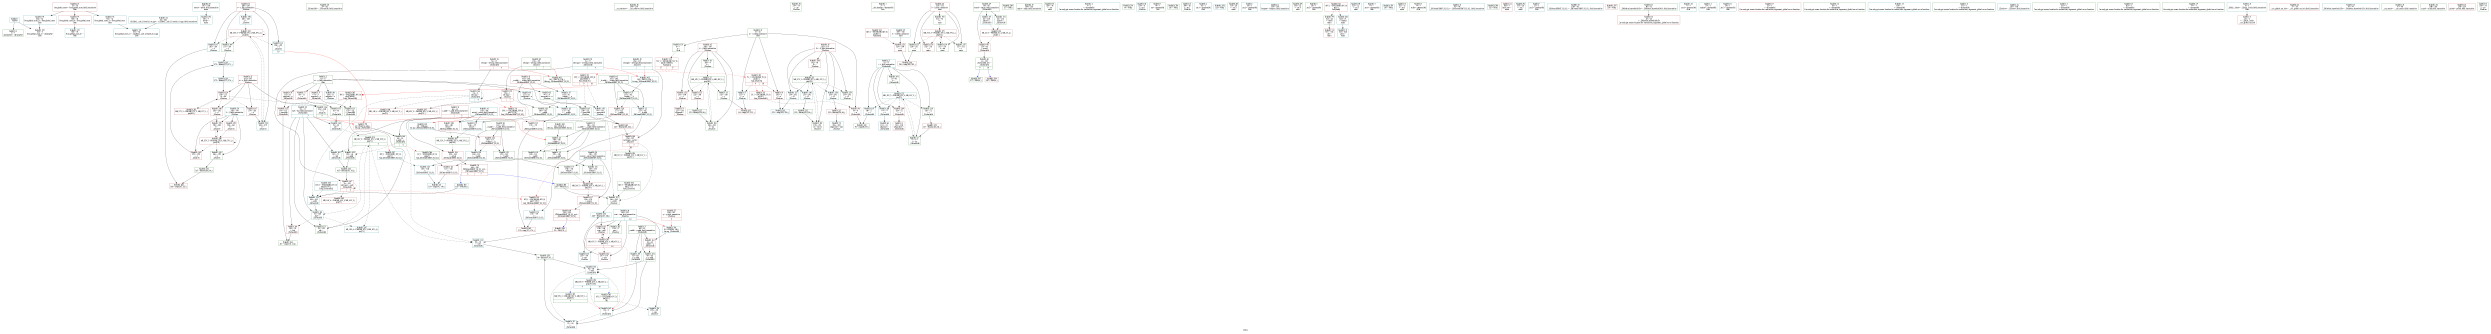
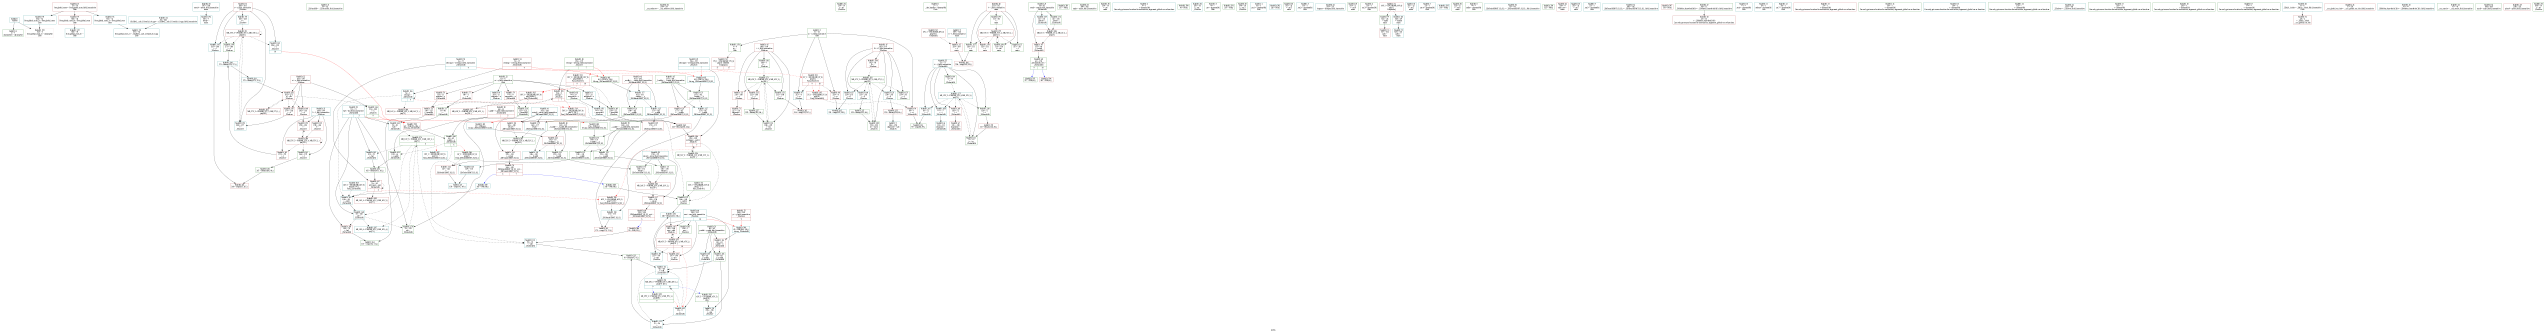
edge "NodeID: 32" -> "NodeID: 173": now "NodeID: 32" -> "NodeID: 400"
